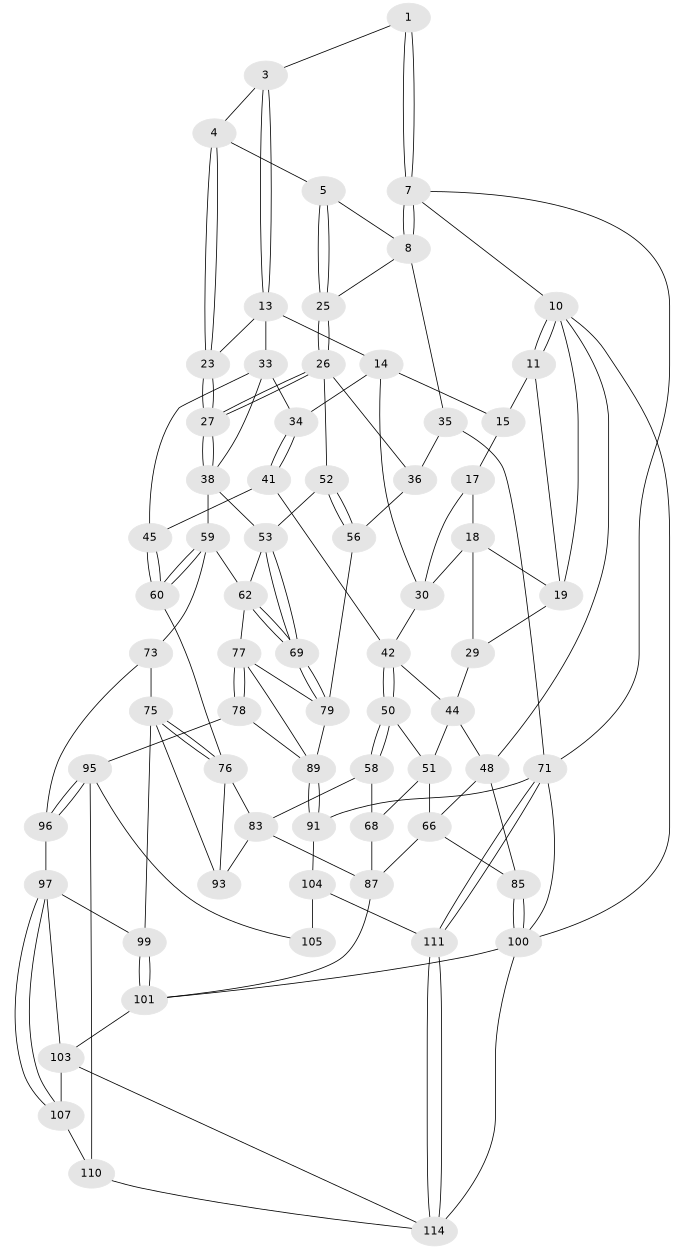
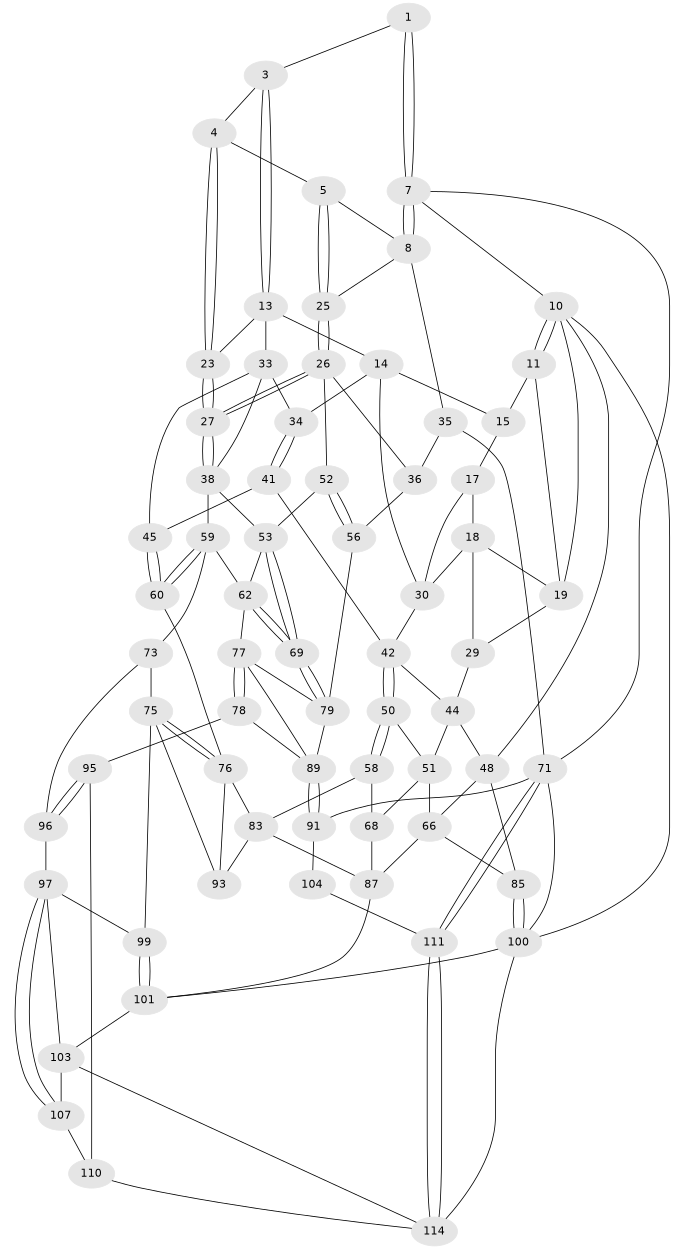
node "105": removed
